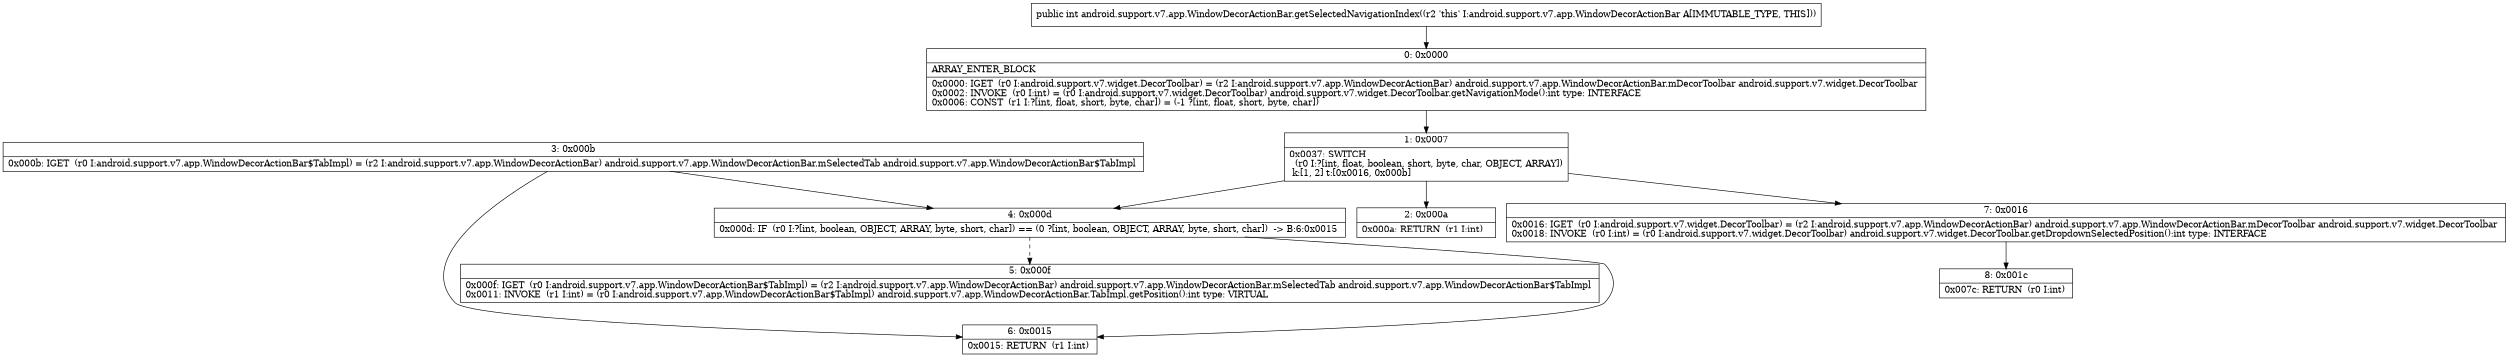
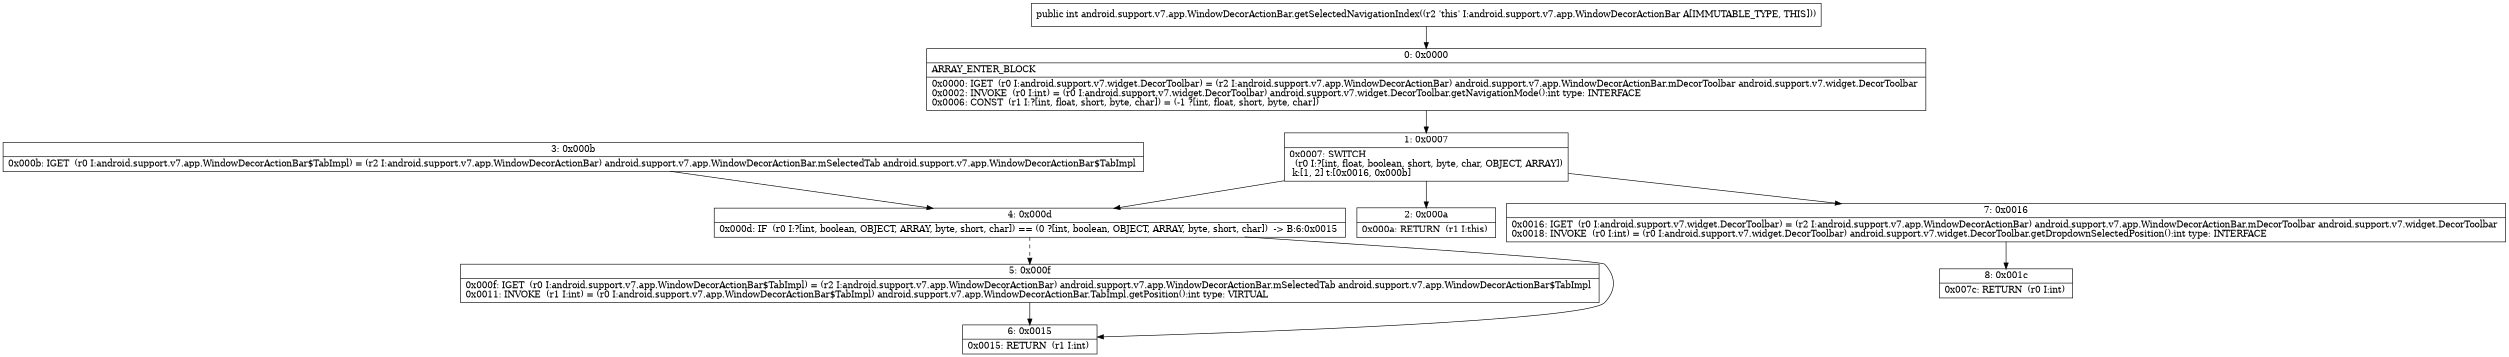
node "1: 0x0007": text "0x0037: SWITCH" -> "0x0007: SWITCH"
node "2: 0x000a": text "0x000a: RETURN  (r1 I:int)" -> "0x000a: RETURN  (r1 I:this)"
edge "3: 0x000b" -> "6: 0x0015": now "5: 0x000f" -> "6: 0x0015"
